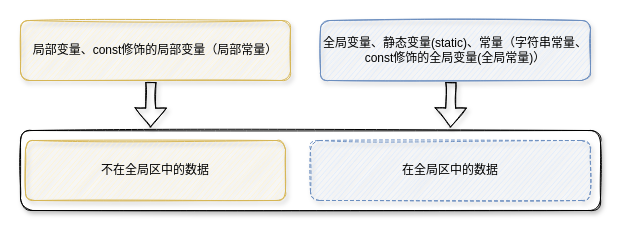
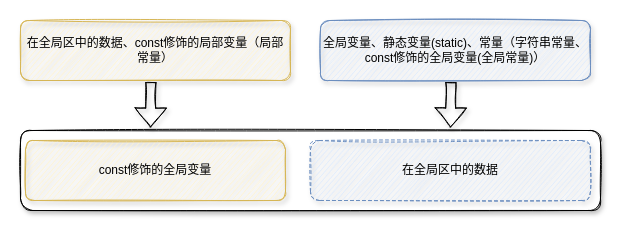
node "局部变量、const修饰的局部变量（局部常量）": label "局部变量、const修饰的局部变量（局部常量）" -> "在全局区中的数据、const修饰的局部变量（局部常量）"
node "不在全局区中的数据": label "不在全局区中的数据" -> "const修饰的全局变量"
